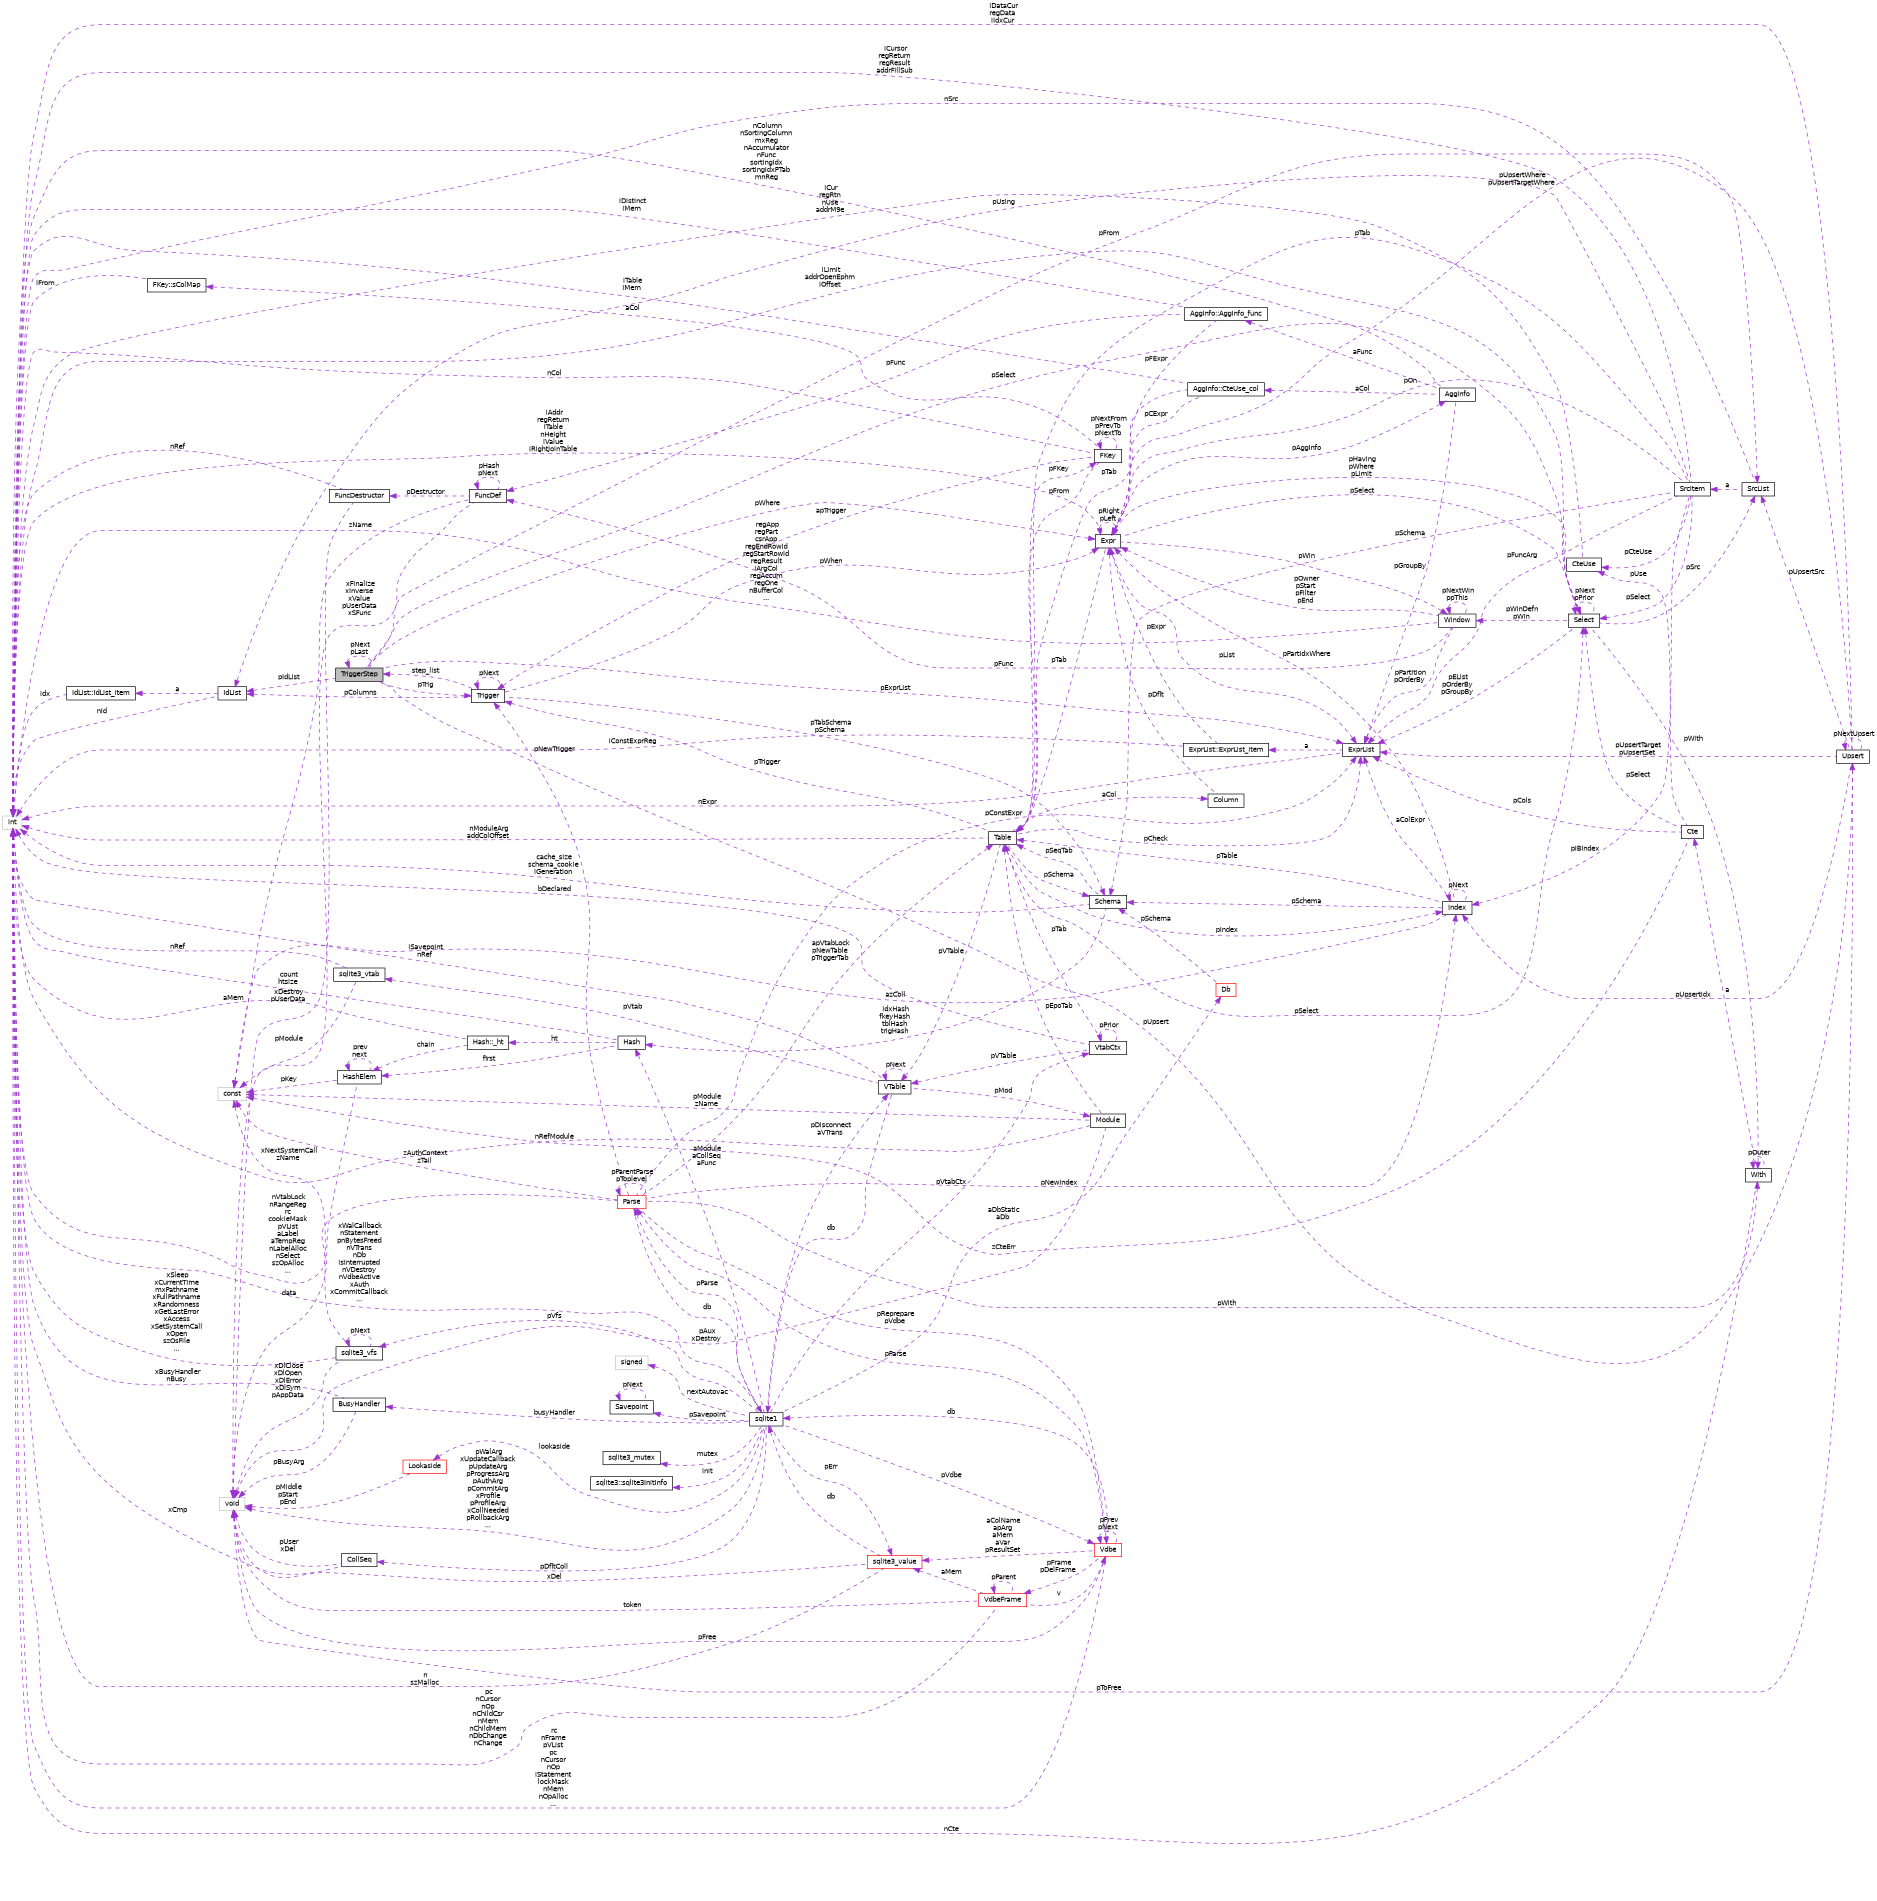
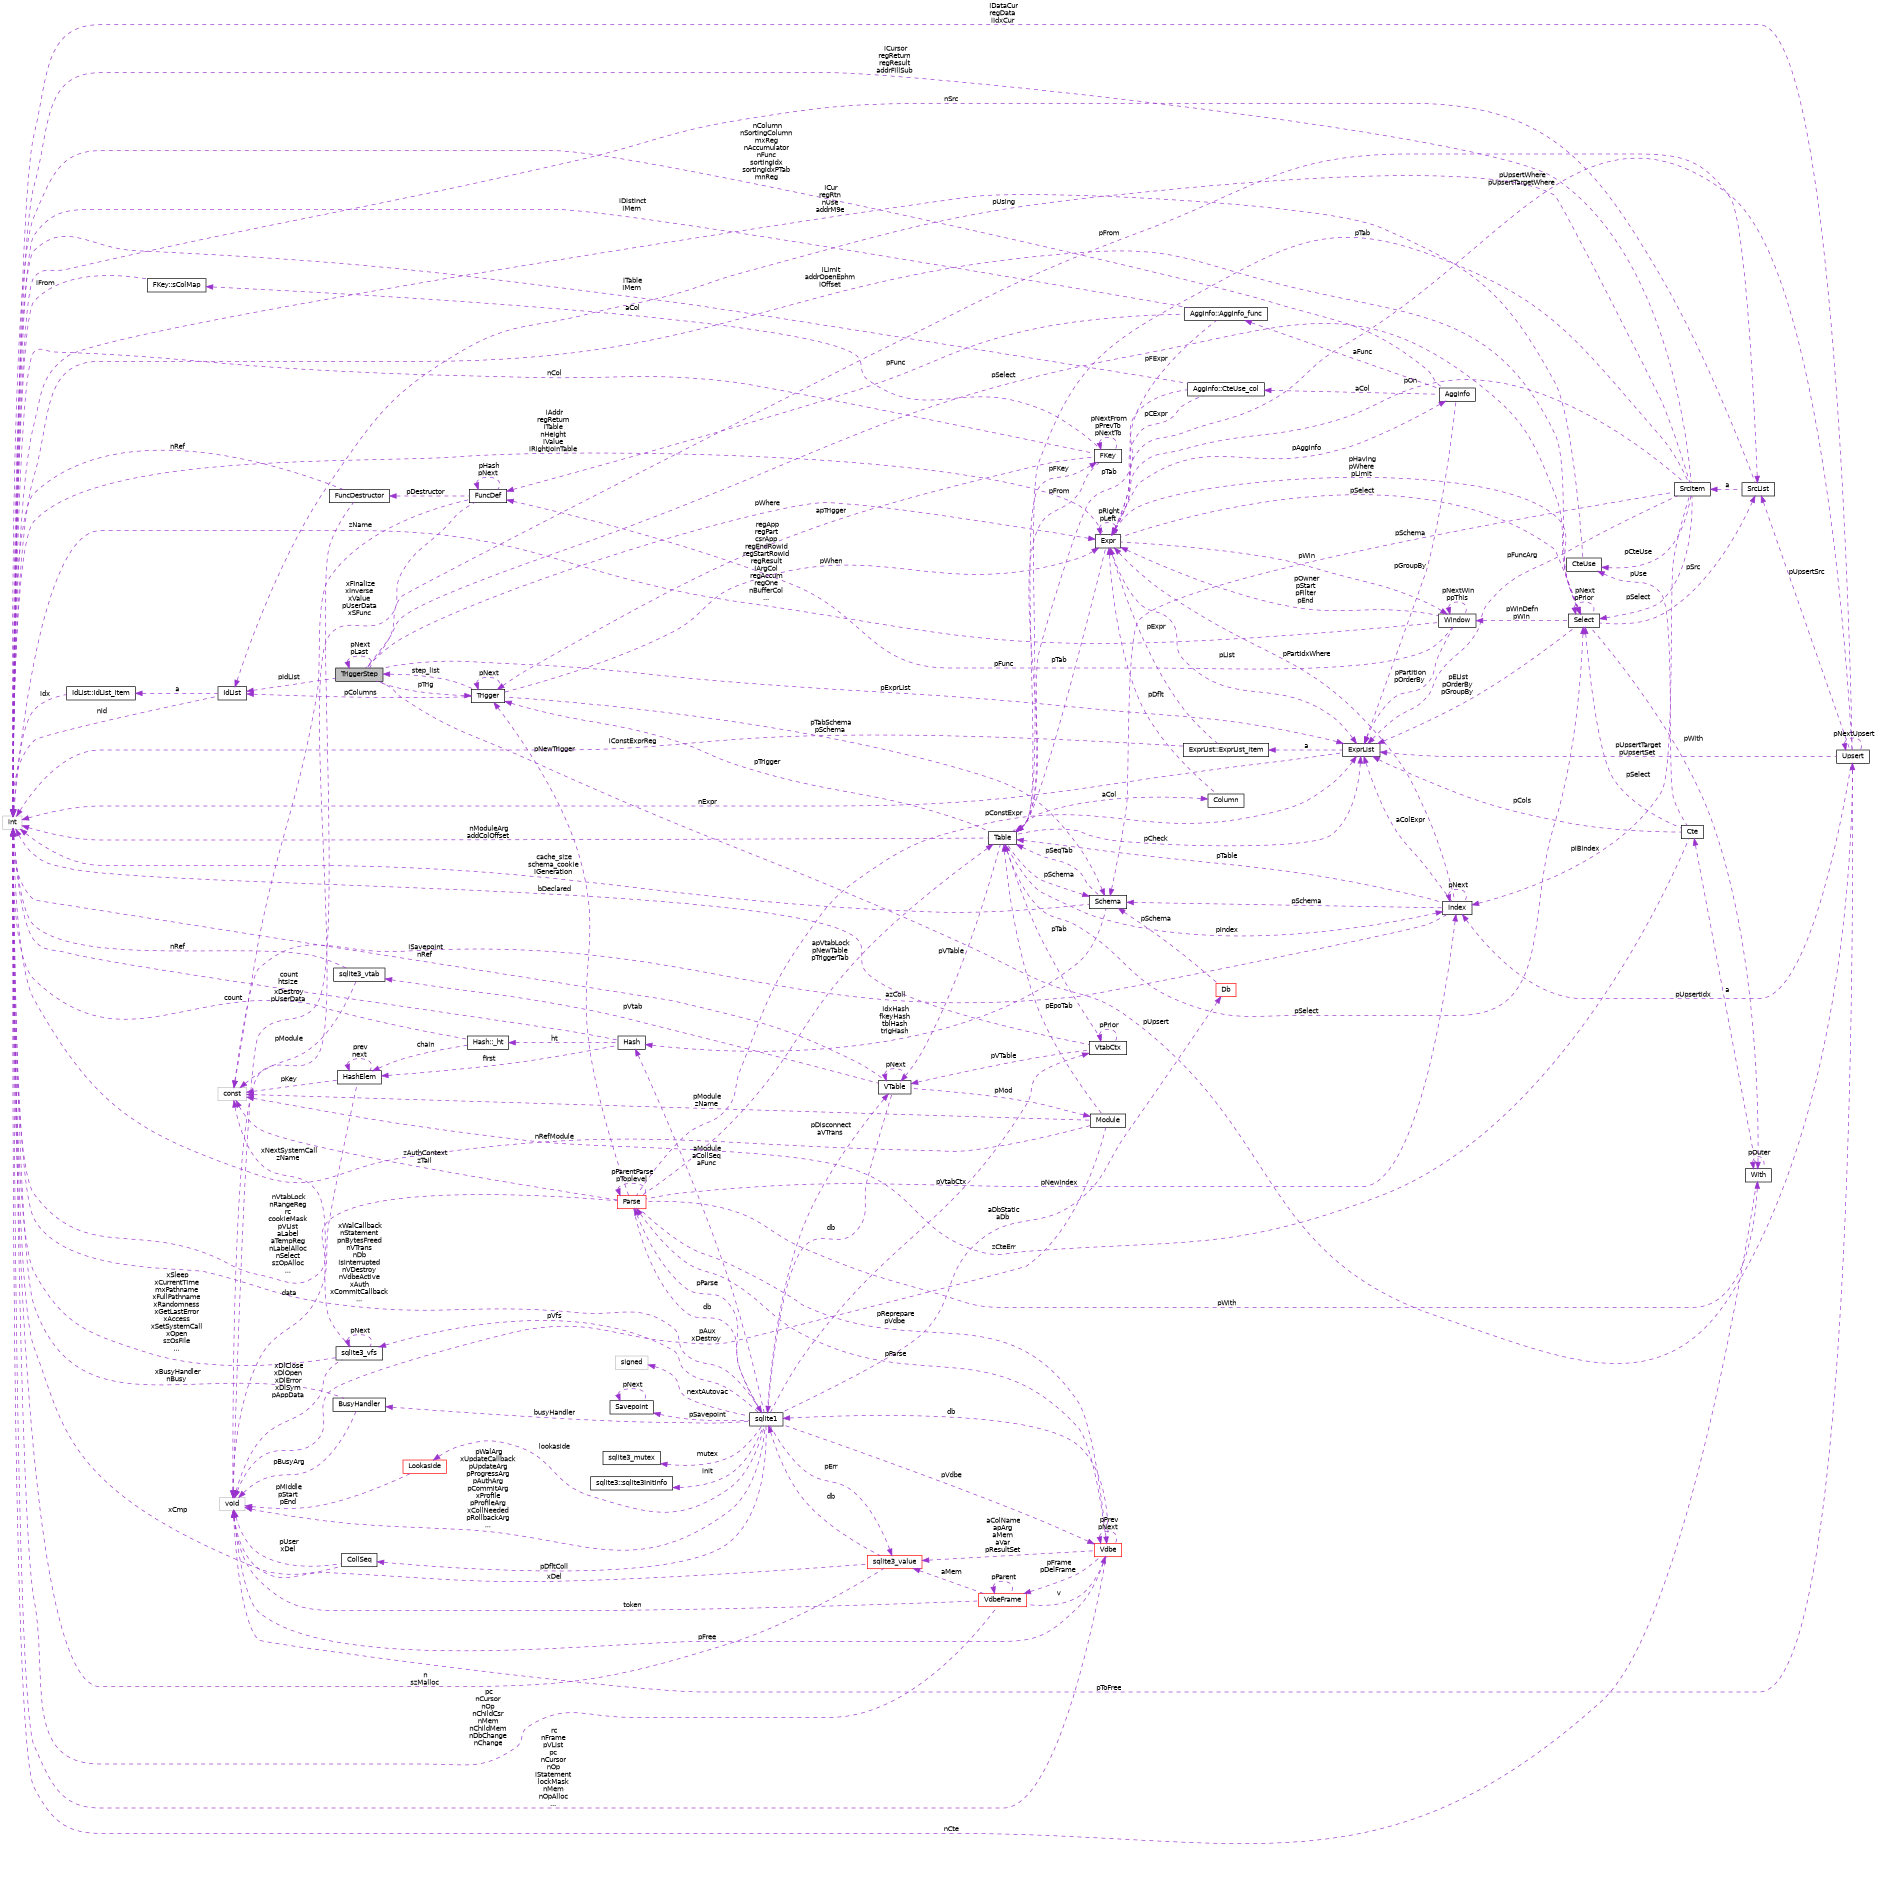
edge "Hash::_ht" -> "int": label " aMem" -> " count"
